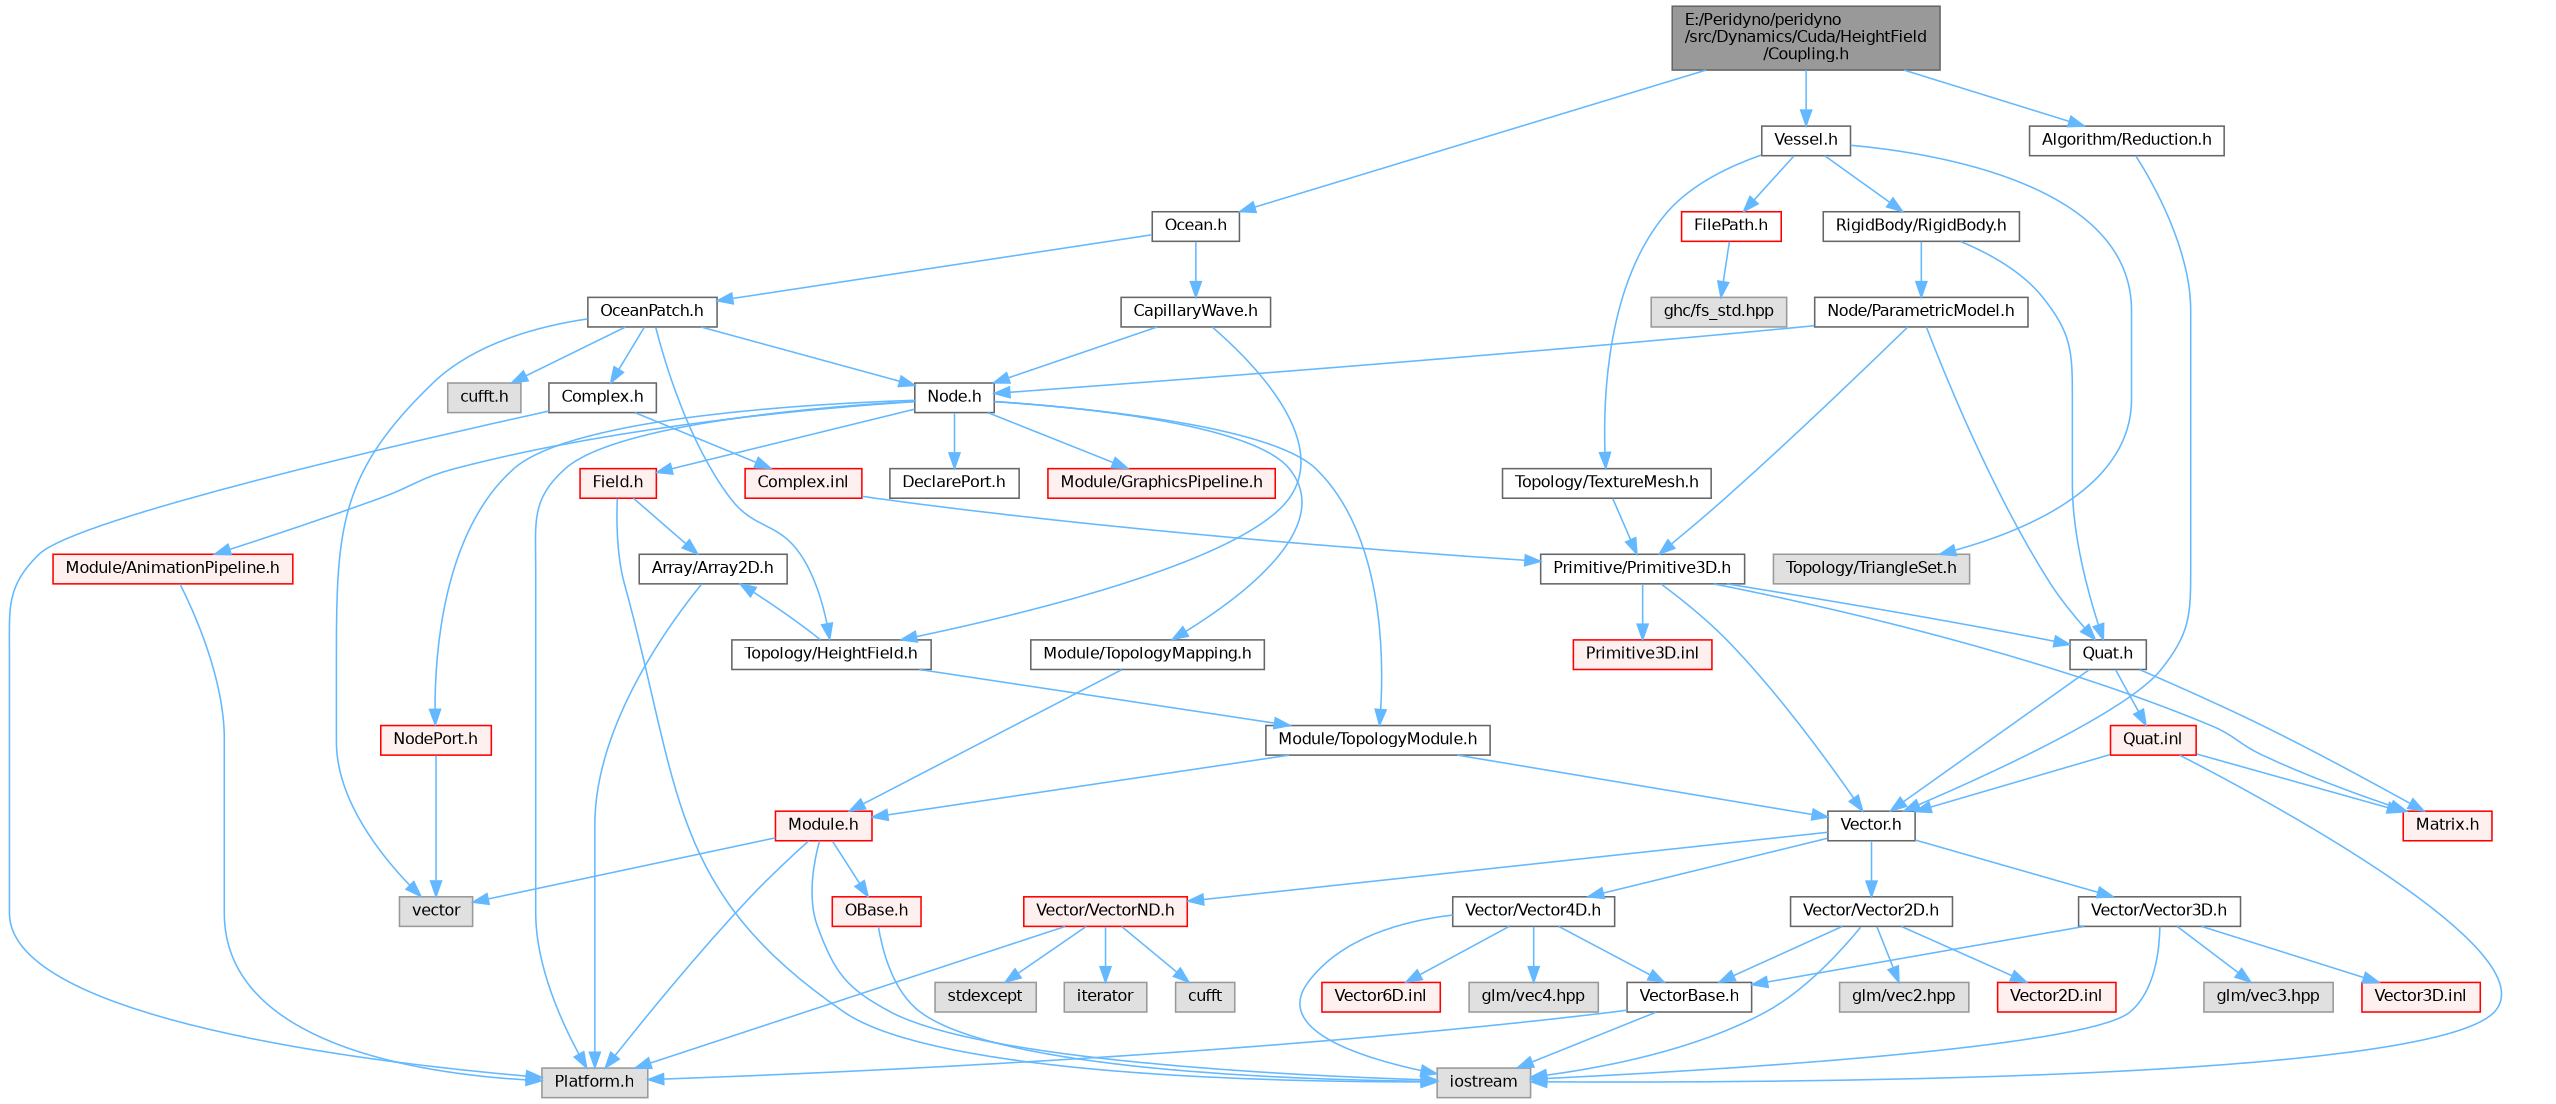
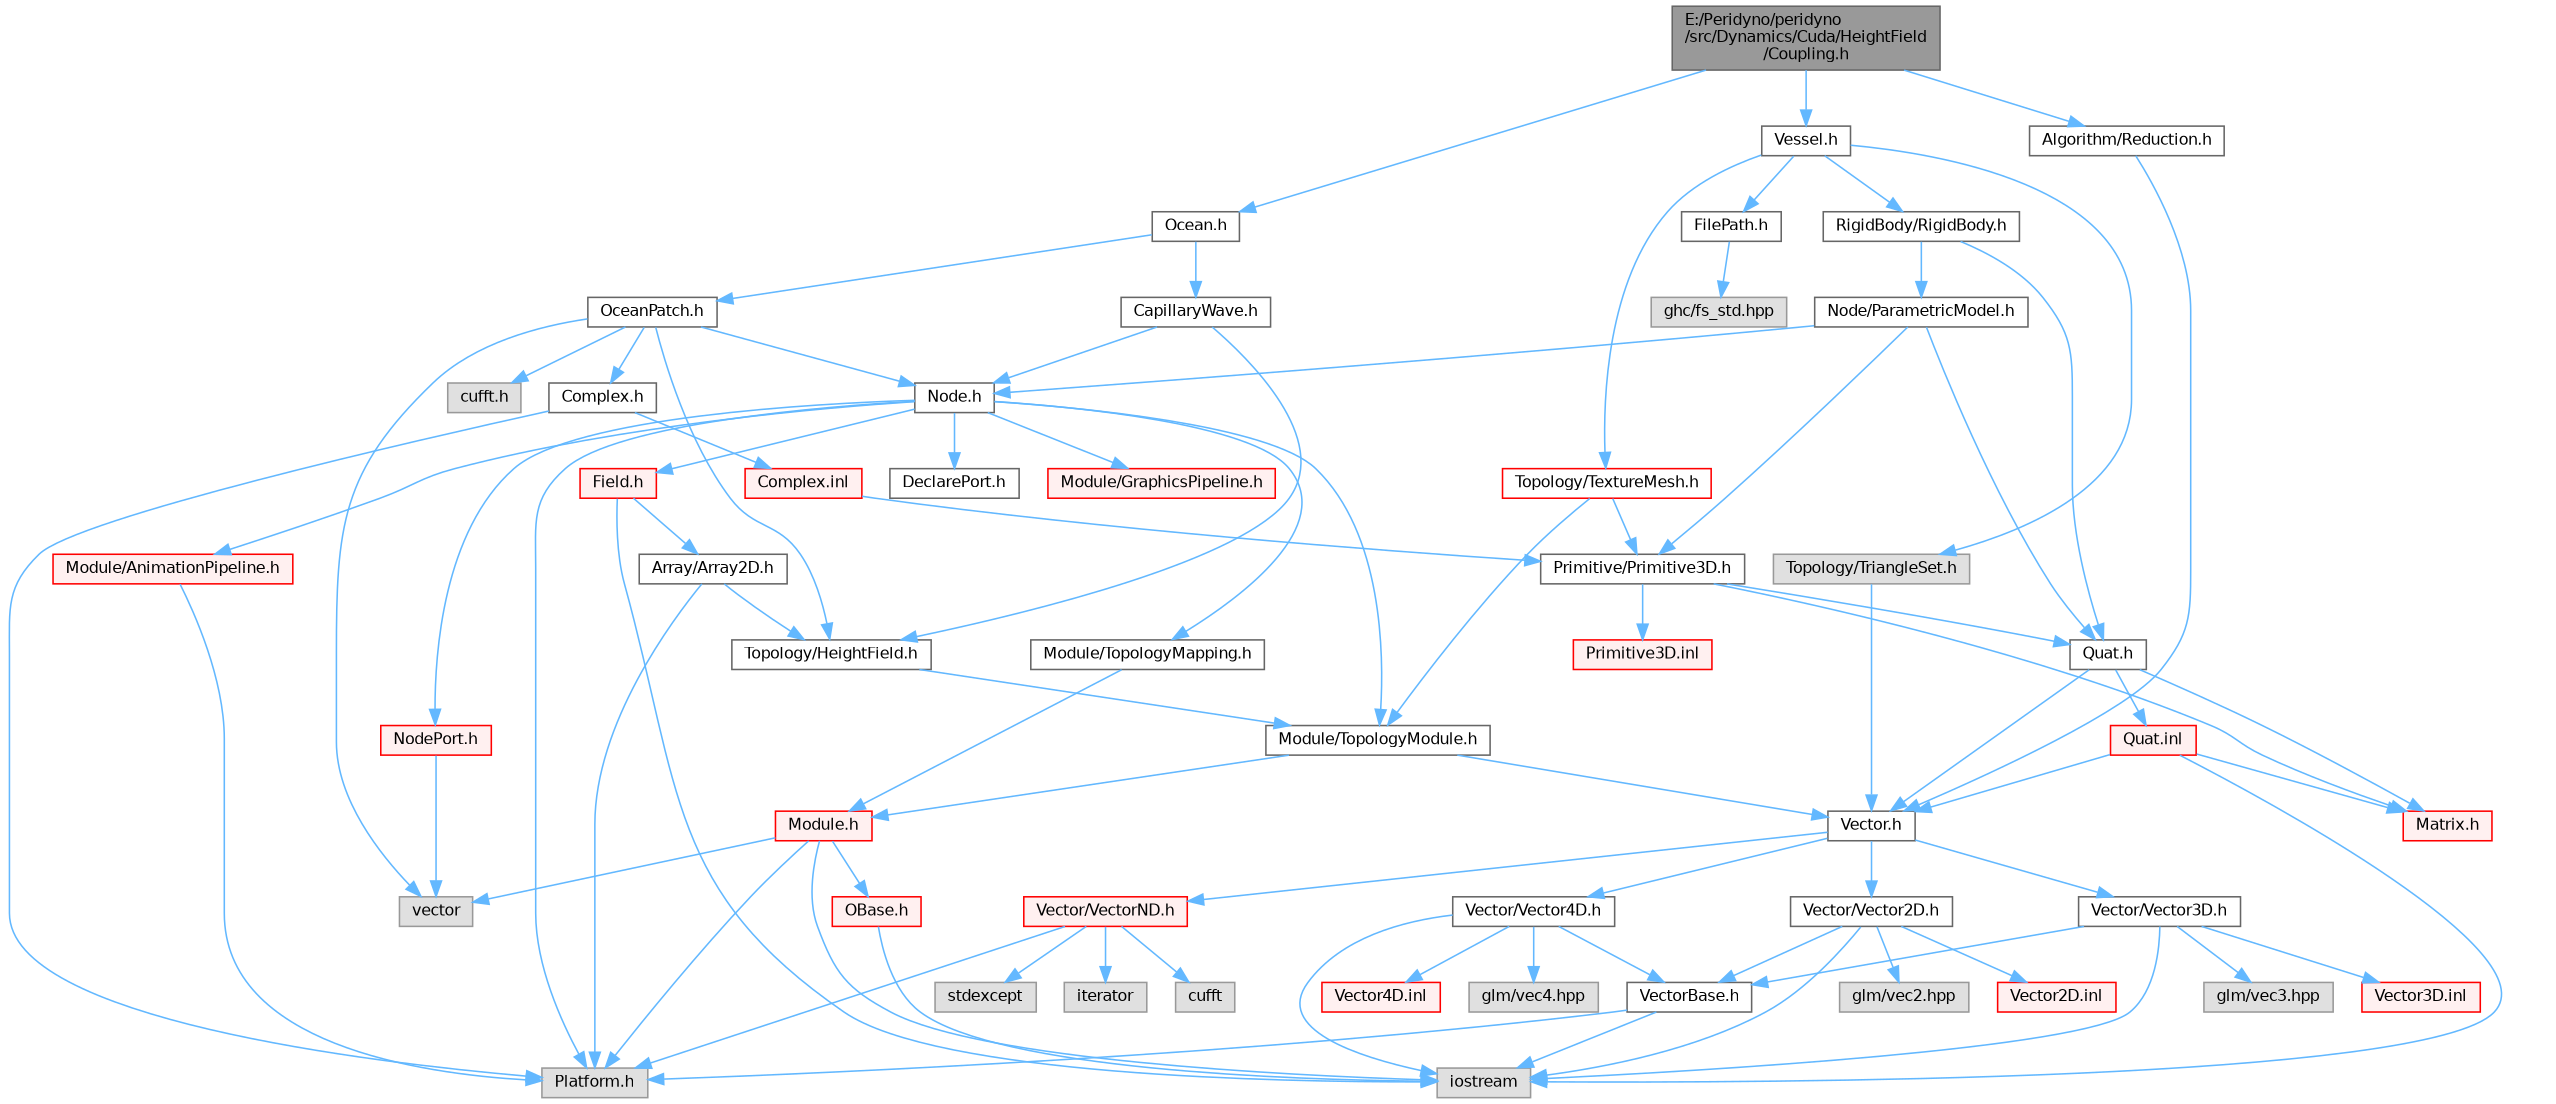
node "FilePath.h": color red -> grey40
node "Topology/TextureMesh.h": color grey40 -> red
edge "Topology/TextureMesh.h" -> "Module/TopologyModule.h": added
edge "Topology/HeightField.h" -> "Array/Array2D.h": reversed
edge "Primitive/Primitive3D.h" -> "Vector.h": now "Topology/TriangleSet.h" -> "Vector.h"
node "Vector6D.inl": label "Vector6D.inl" -> "Vector4D.inl"
